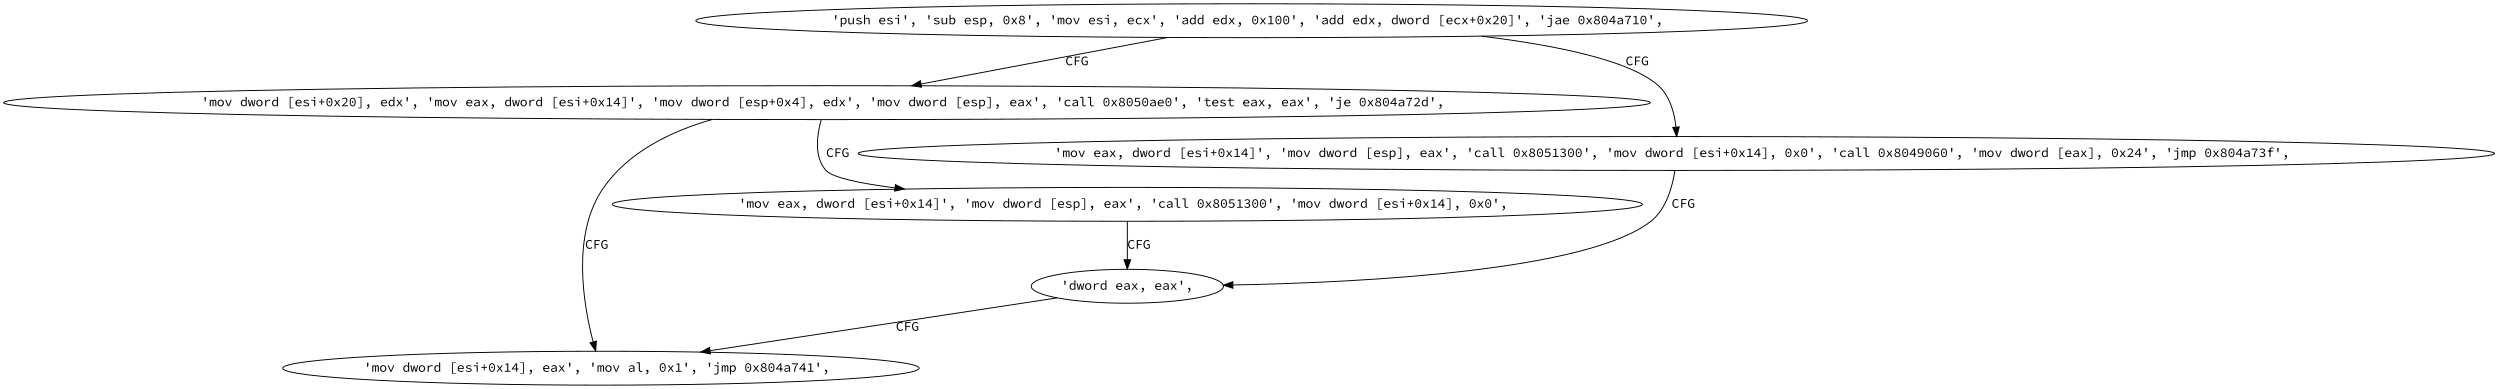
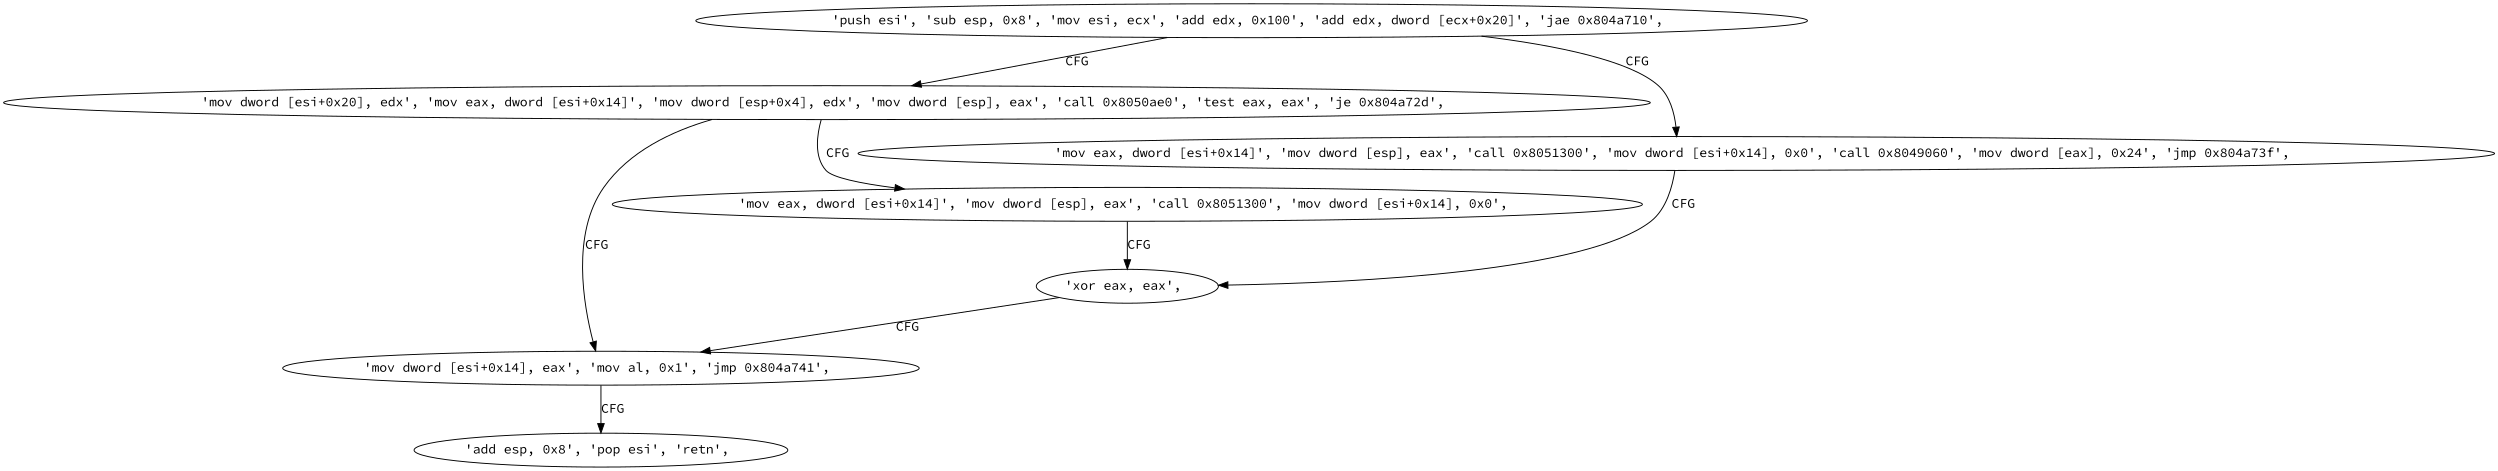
node "'dword eax, eax',": label "'dword eax, eax'," -> "'xor eax, eax',"
node "'add esp, 0x8', 'pop esi', 'retn',": added
